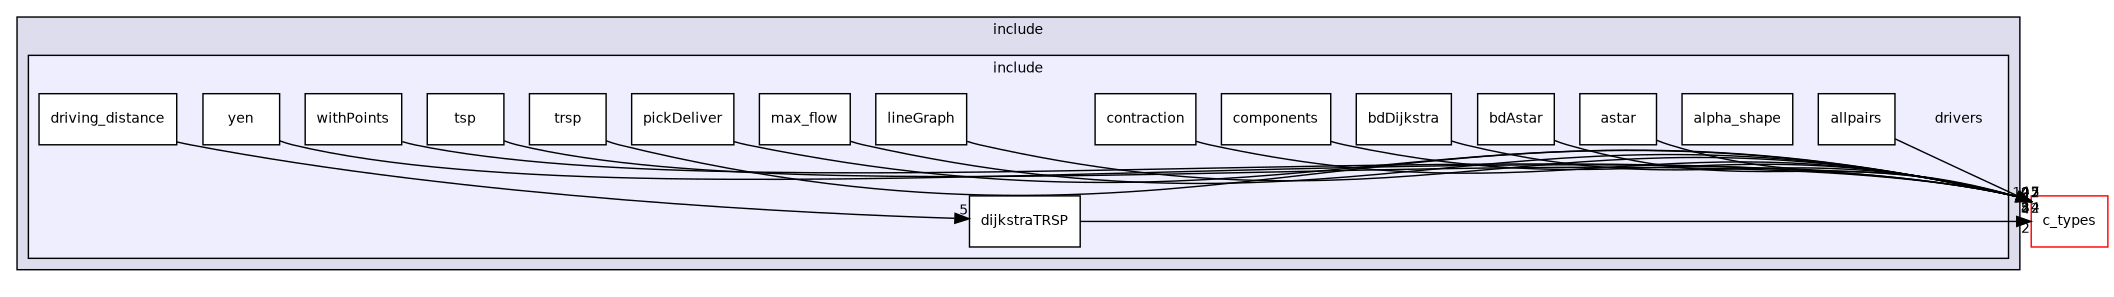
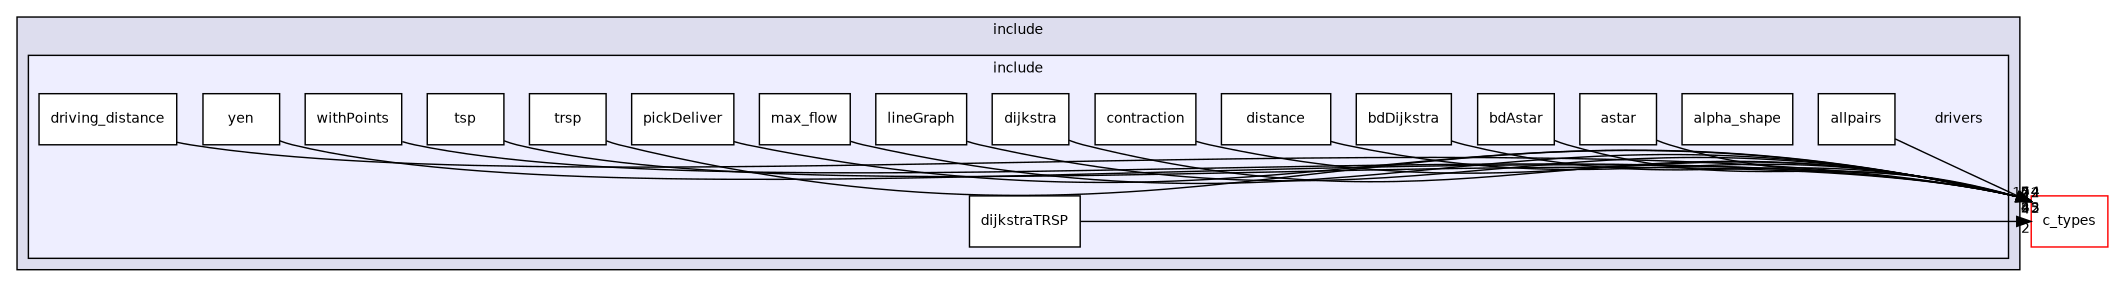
node "dijkstra": added
node "components": label "components" -> "distance"
edge "driving_distance" -> "dijkstraTRSP": now "driving_distance" -> "c_types"
